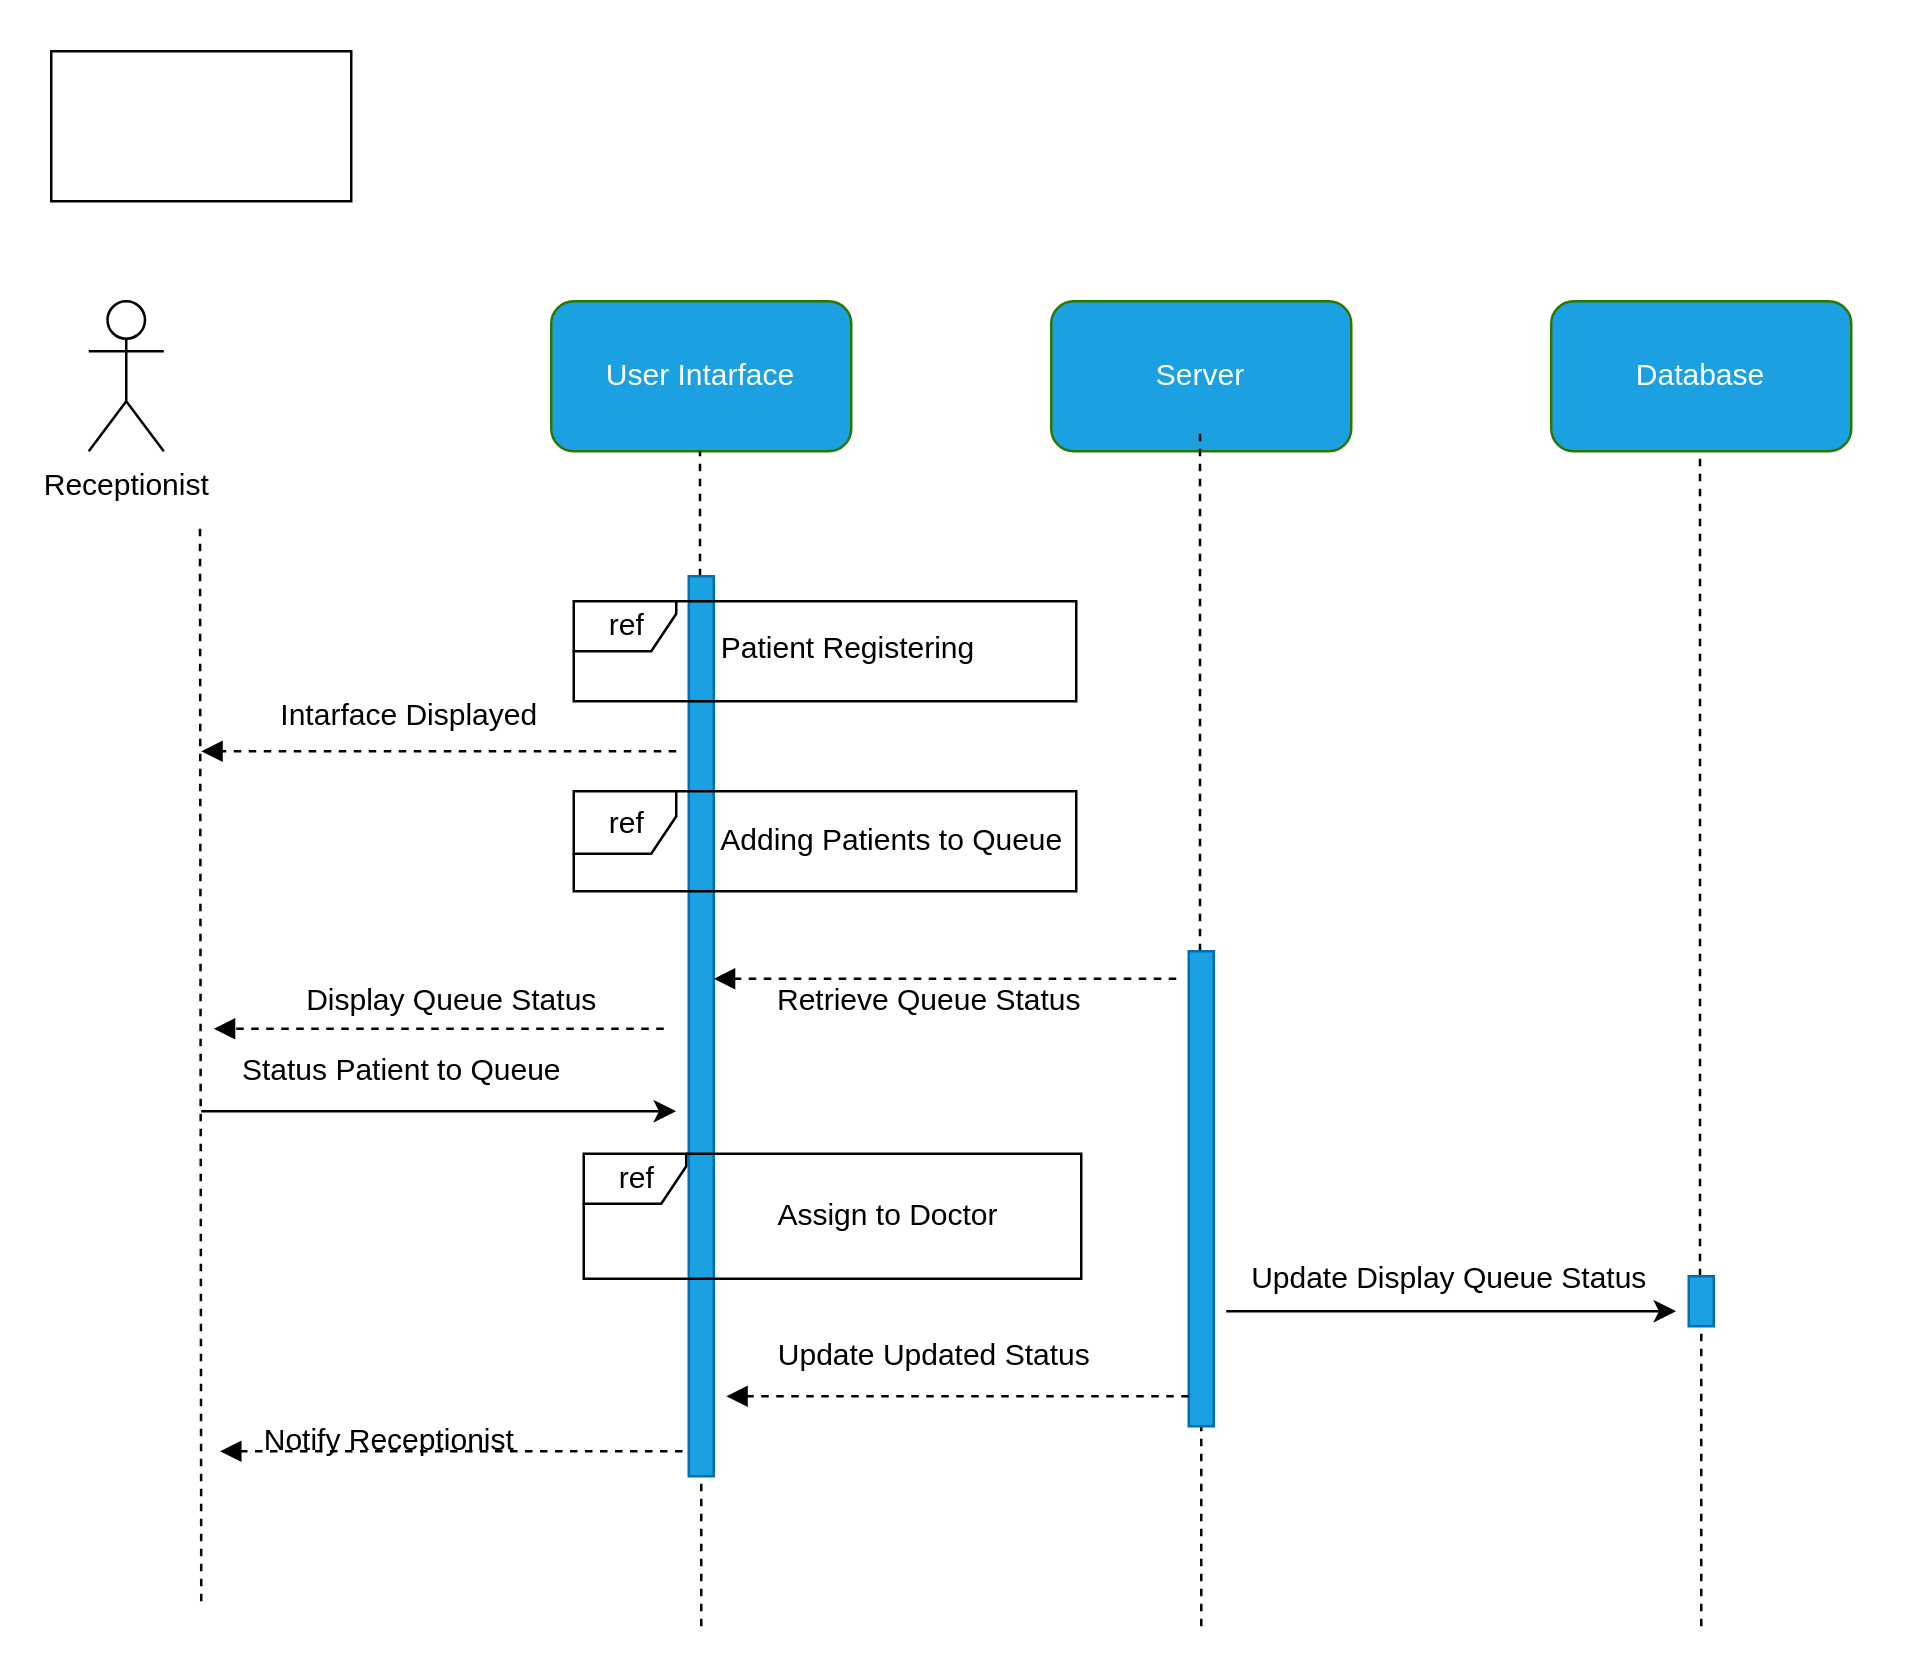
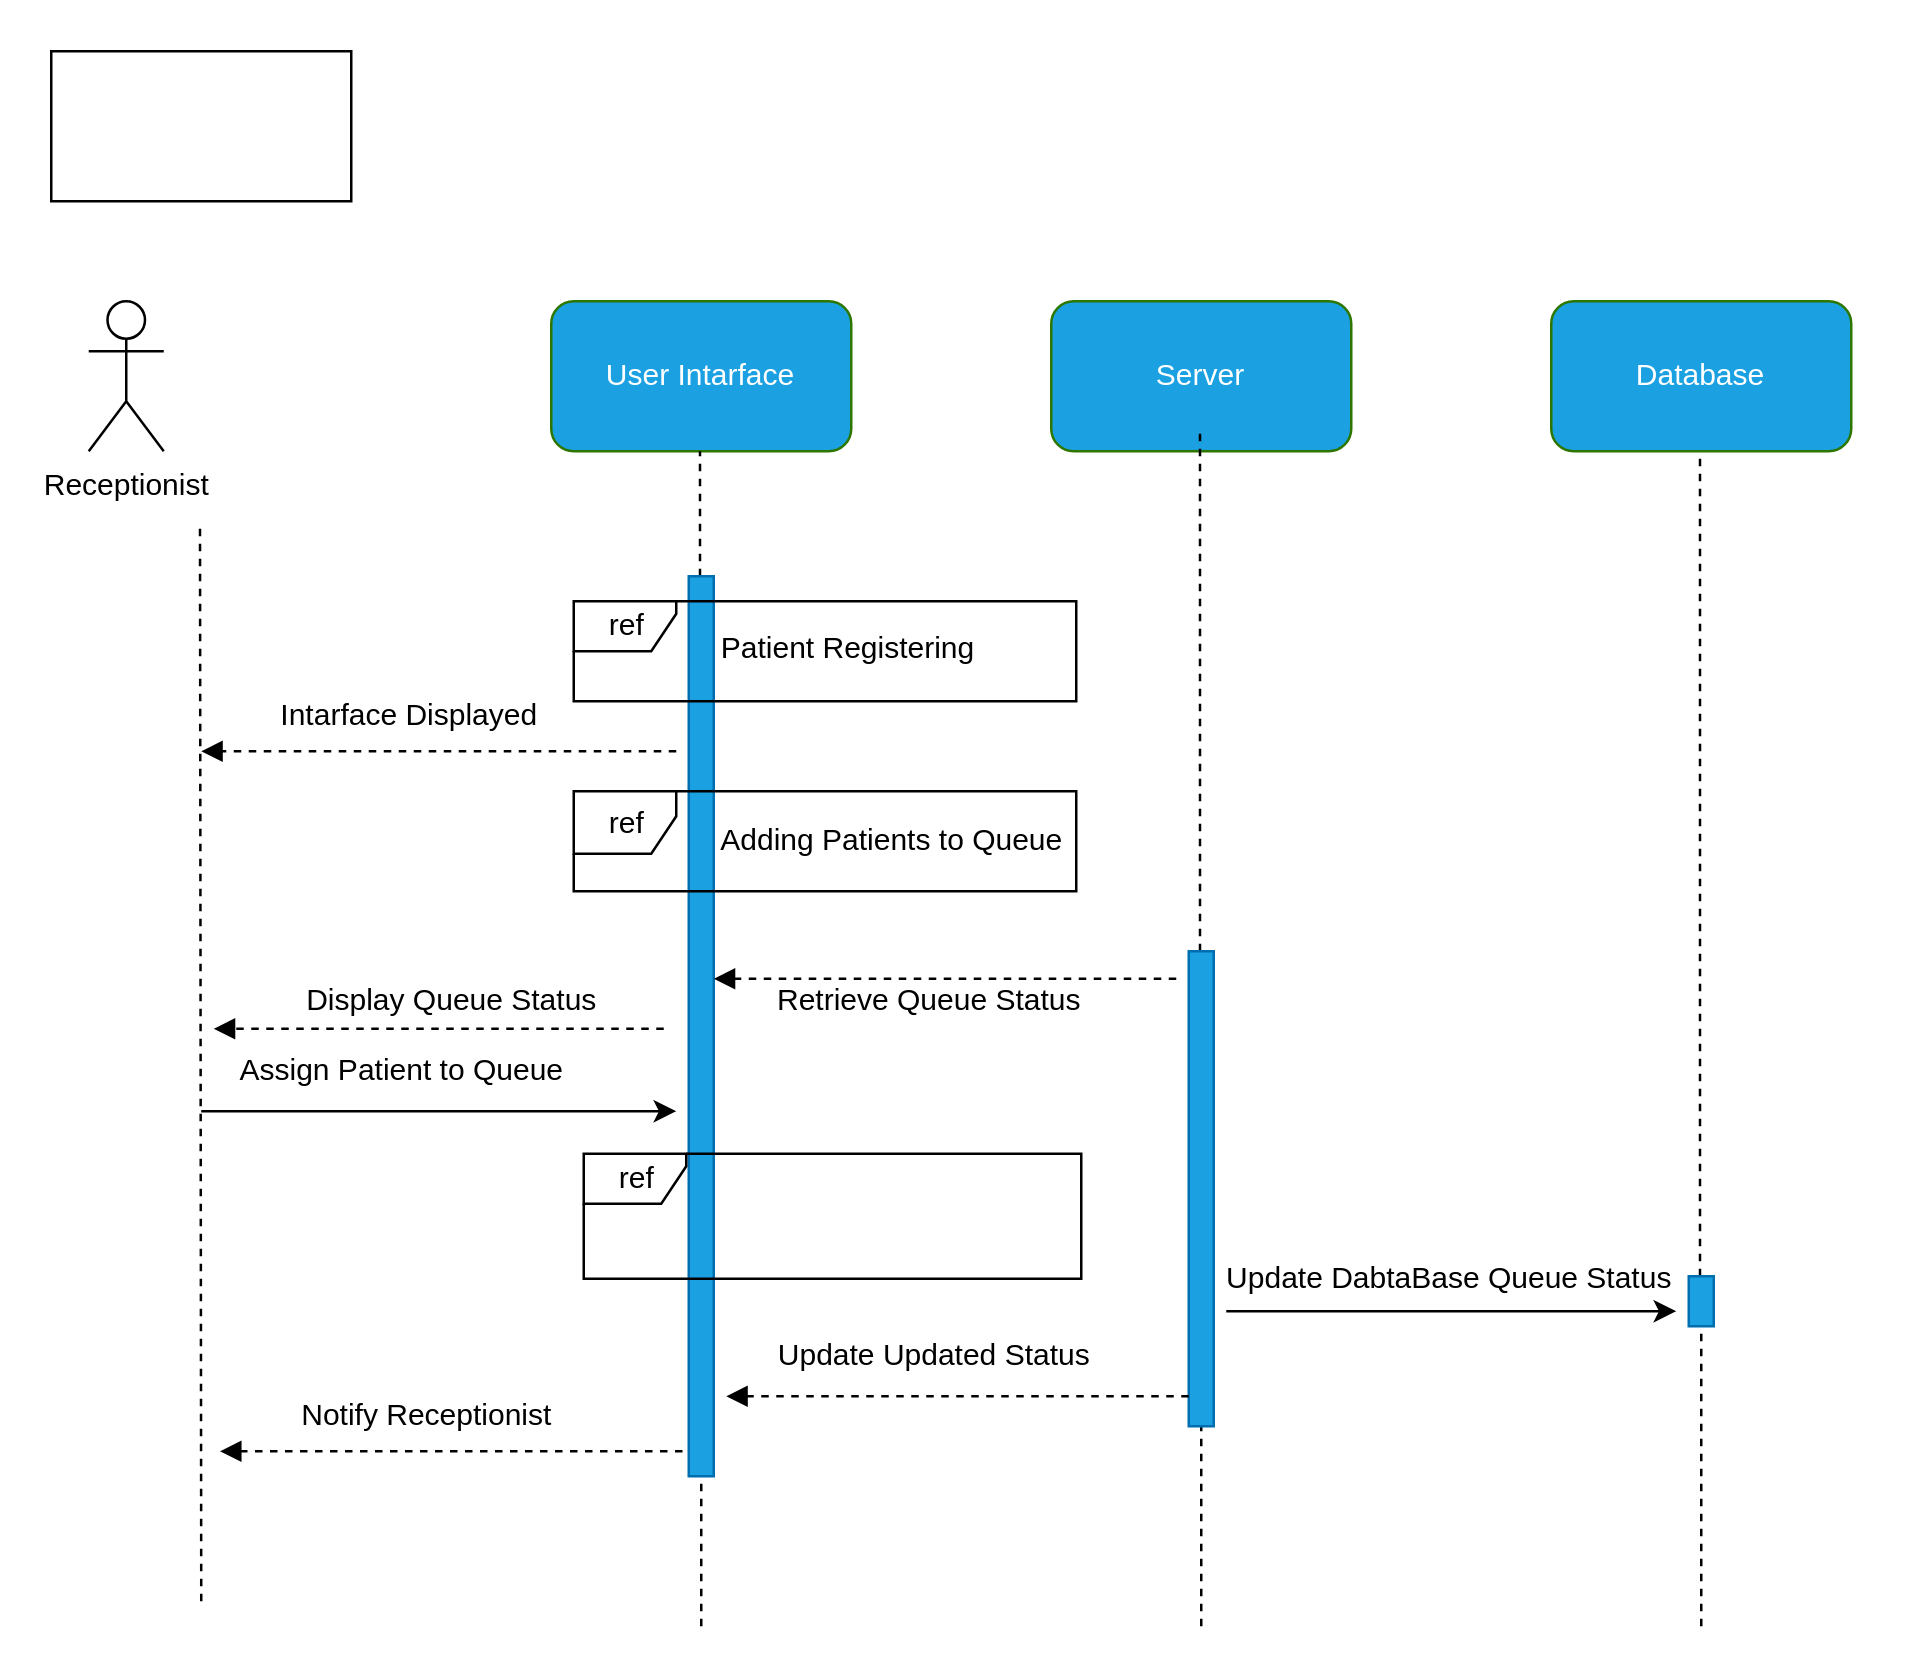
node "Status Patient to Queue": label "Status Patient to Queue" -> "Assign Patient to Queue"
node "Assign to Doctor": removed
node "Update Display Queue Status": label "Update Display Queue Status" -> "Update DabtaBase Queue Status"
node "Notify Receptionist": moved (389, 1441) -> (426, 1416)
